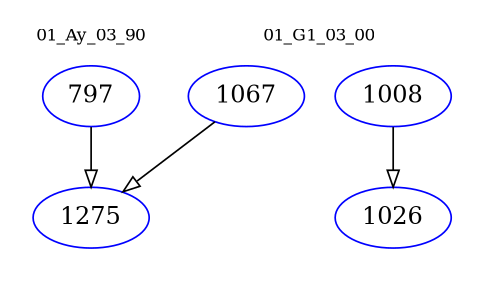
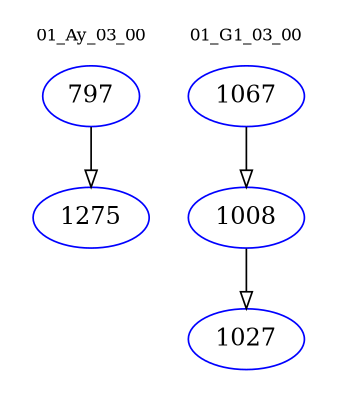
cluster "01_Ay_03_90": label "01_Ay_03_90" -> "01_Ay_03_00"
edge "1067" -> "1275": now "1067" -> "1008"
node "1026": label "1026" -> "1027"
